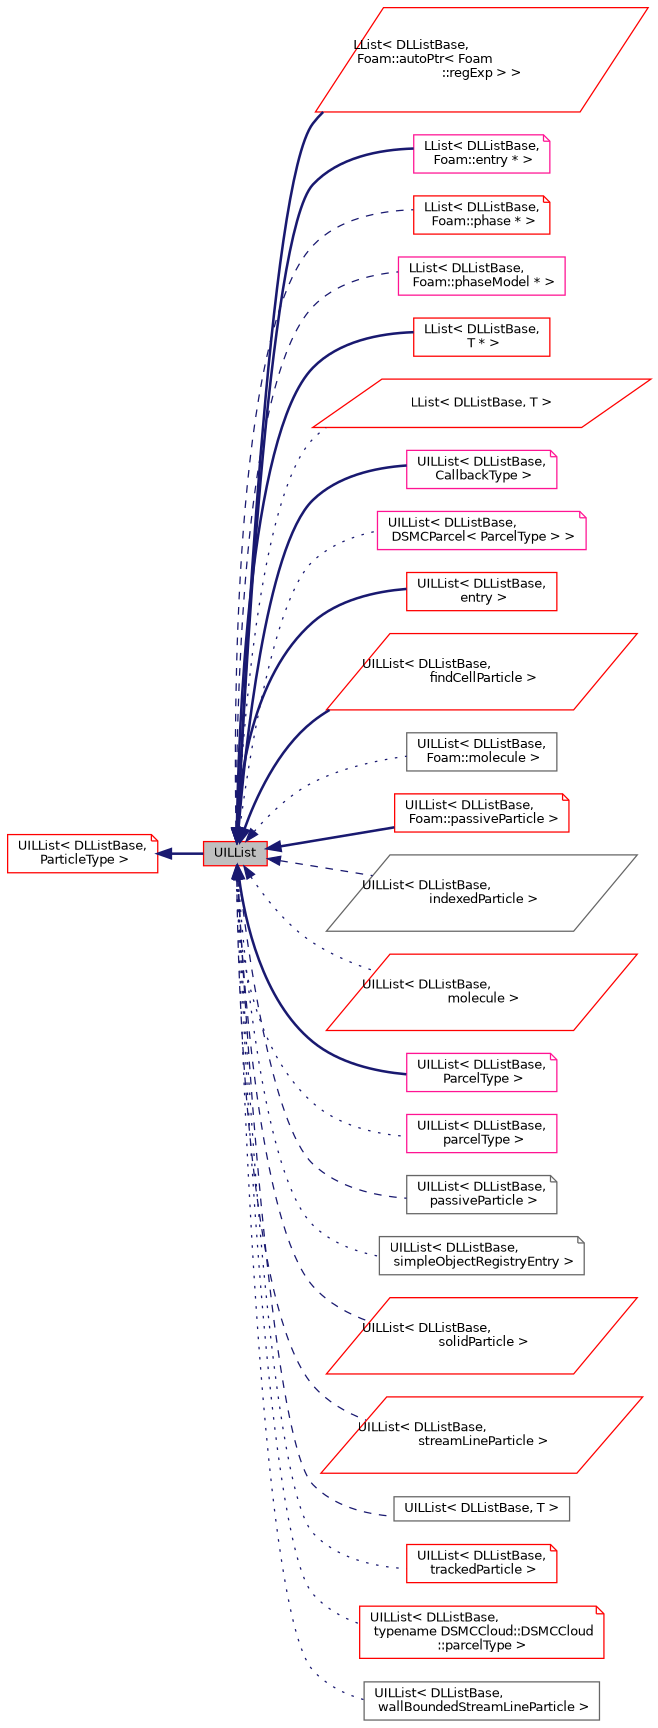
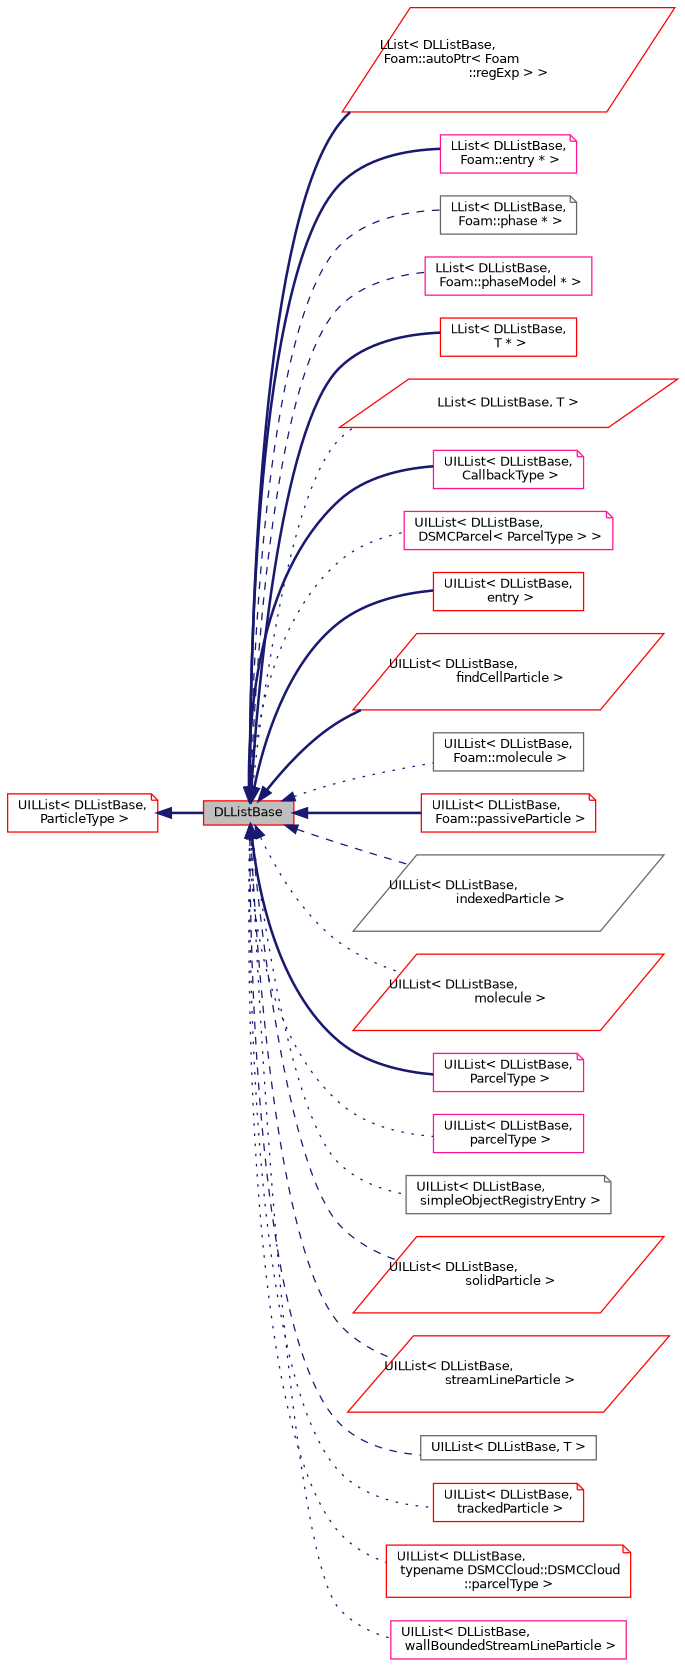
node "LList< DLListBase, Foam::phase * >": color red -> gray40
node "UILList": label "UILList" -> "DLListBase"
node "UILList< DLListBase, passiveParticle >": removed
node "UILList< DLListBase, wallBoundedStreamLineParticle >": color gray40 -> deeppink
